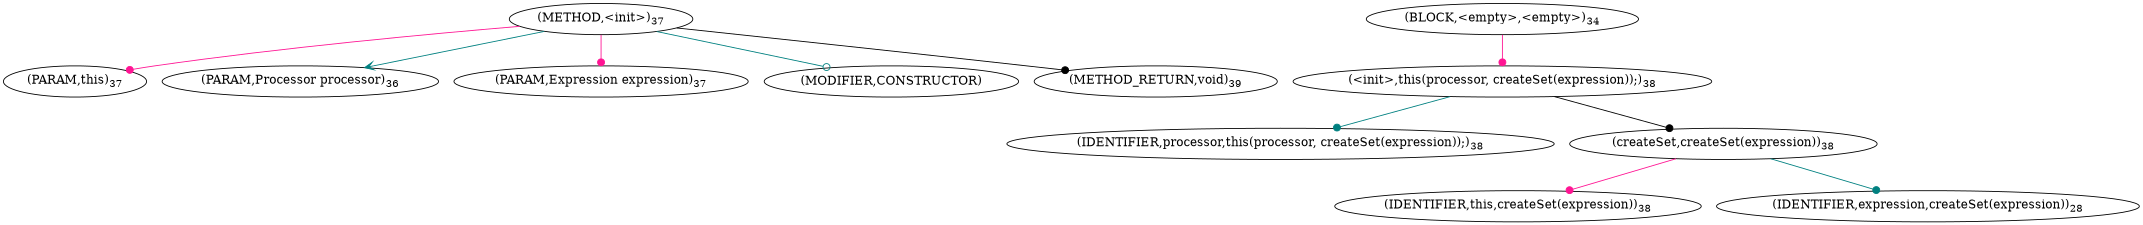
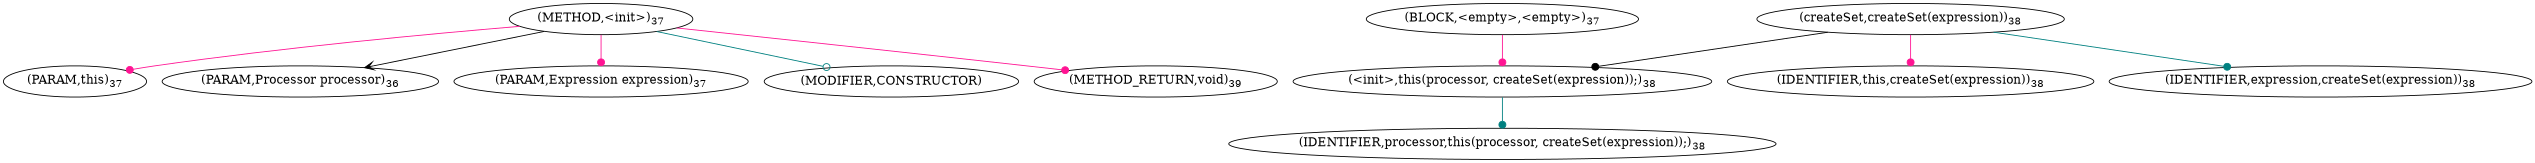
node "(BLOCK,<empty>,<empty>)": text "34" -> "37"
edge "(METHOD,<init>)" -> "(PARAM,Processor processor)": color teal -> black
edge "(METHOD,<init>)" -> "(METHOD_RETURN,void)": color black -> deeppink
edge "(<init>,this(processor, createSet(expression));)" -> "(createSet,createSet(expression))": reversed
node "(IDENTIFIER,expression,createSet(expression))": text "28" -> "38"
